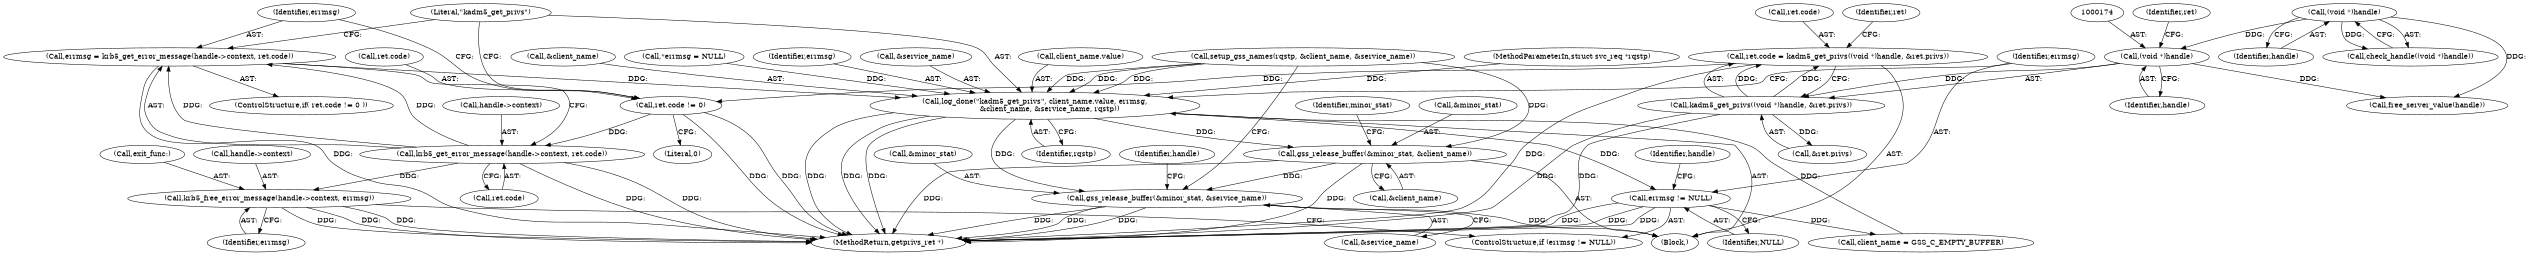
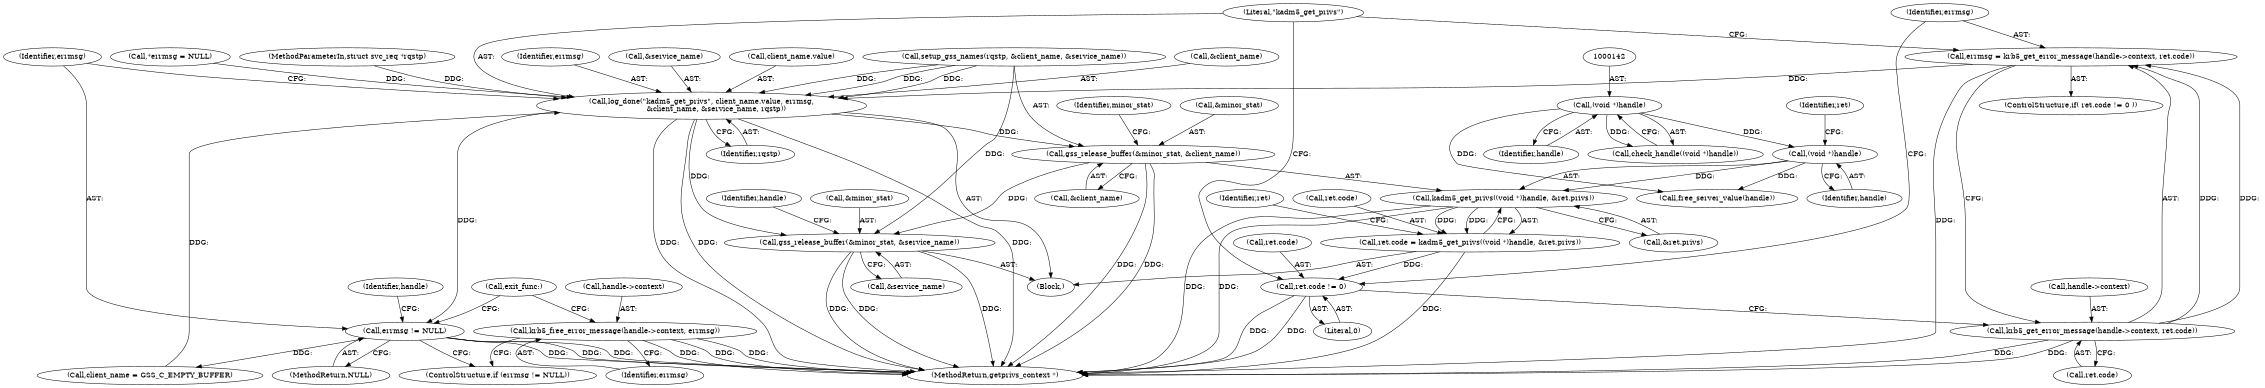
node "1000174": removed
node "1000142": added
edge "(Call,setup_gss_names(rqstp, &client_name, &service_name))" -> "(Call,gss_release_buffer(&minor_stat, &client_name))": label "DDG: " -> "AST: "
edge "(Call,ret.code != 0)" -> "(Call,krb5_get_error_message(handle->context, ret.code))": label "DDG: " -> "CFG: "
edge "(Call,ret.code != 0)" -> "(Literal,0)": label "CFG: " -> "AST: "
edge "(Call,setup_gss_names(rqstp, &client_name, &service_name))" -> "(Call,gss_release_buffer(&minor_stat, &service_name))": label "CFG: " -> "DDG: "
edge "(Call,kadm5_get_privs((void *)handle, &ret.privs))" -> "(Call,&ret.privs)": label "DDG: " -> "CFG: "
edge "(Call,krb5_get_error_message(handle->context, ret.code))" -> "(Call,krb5_free_error_message(handle->context, errmsg))": removed, label "DDG:"
edge "(Call,exit_func:)" -> "(Call,krb5_free_error_message(handle->context, errmsg))": label "AST: " -> "CFG: "
edge "(Call,gss_release_buffer(&minor_stat, &client_name))" -> "(Block,)": now "(Call,gss_release_buffer(&minor_stat, &client_name))" -> "(Call,kadm5_get_privs((void *)handle, &ret.privs))"
edge "(Call,gss_release_buffer(&minor_stat, &service_name))" -> "(Block,)": label "DDG: " -> "AST: "
edge "(Call,errmsg != NULL)" -> "(ControlStructure,if (errmsg != NULL))": label "AST: " -> "CFG: "
node "(MethodReturn,getprivs_ret *)": label "(MethodReturn,getprivs_ret *)" -> "(MethodReturn,getprivs_context *)"
node "(Identifier,NULL)": label "(Identifier,NULL)" -> "(MethodReturn,NULL)"
edge "(Literal,0)" -> "(Call,ret.code != 0)": added, label "AST:"
edge "(Call,exit_func:)" -> "(Call,errmsg != NULL)": added, label "CFG:"
